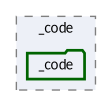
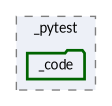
cluster "_code": label "_code" -> "_pytest"
